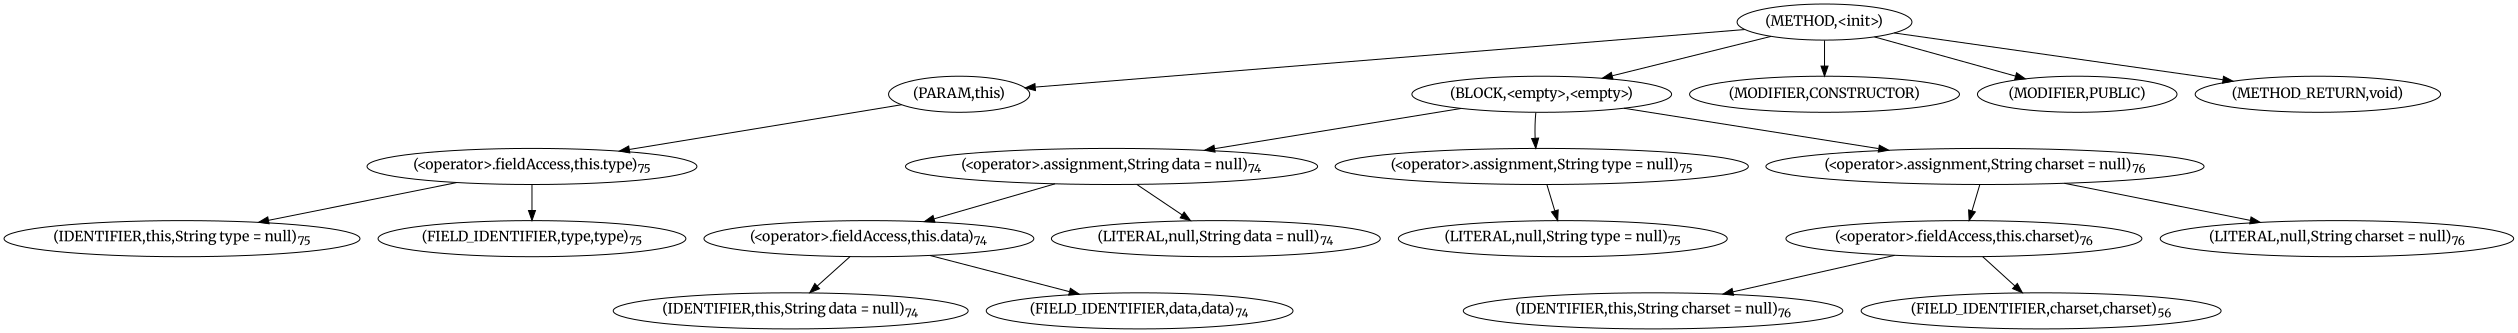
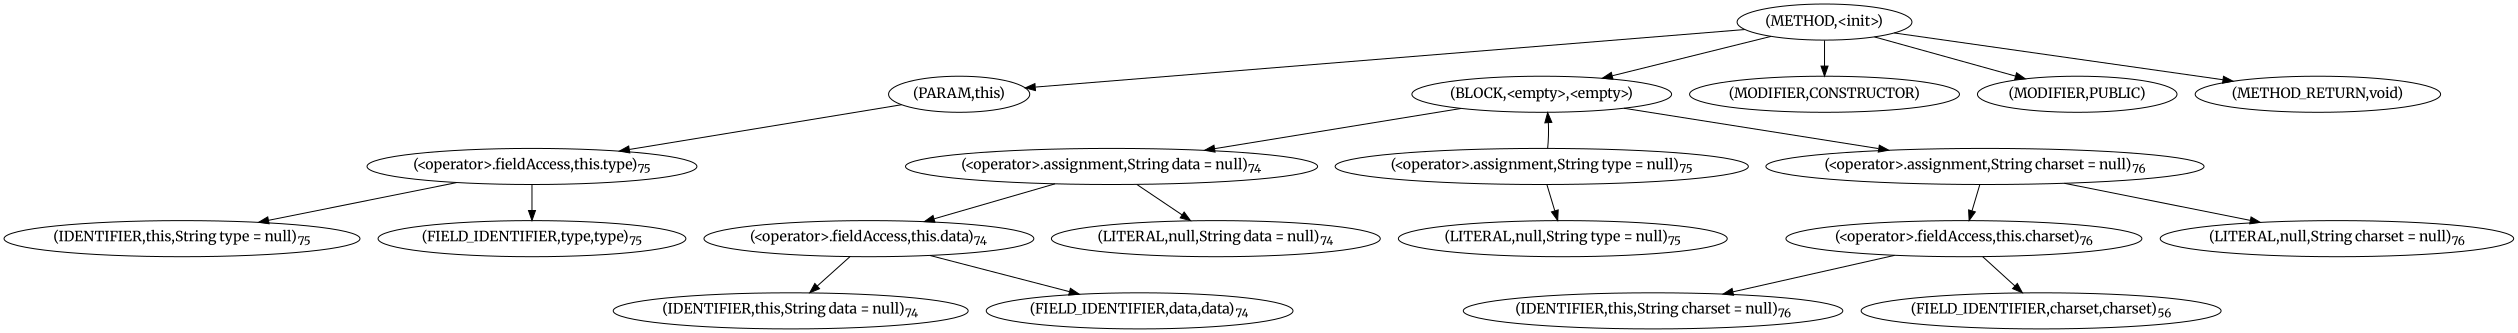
edge "(BLOCK,<empty>,<empty>)" -> "(<operator>.assignment,String type = null)": reversed
